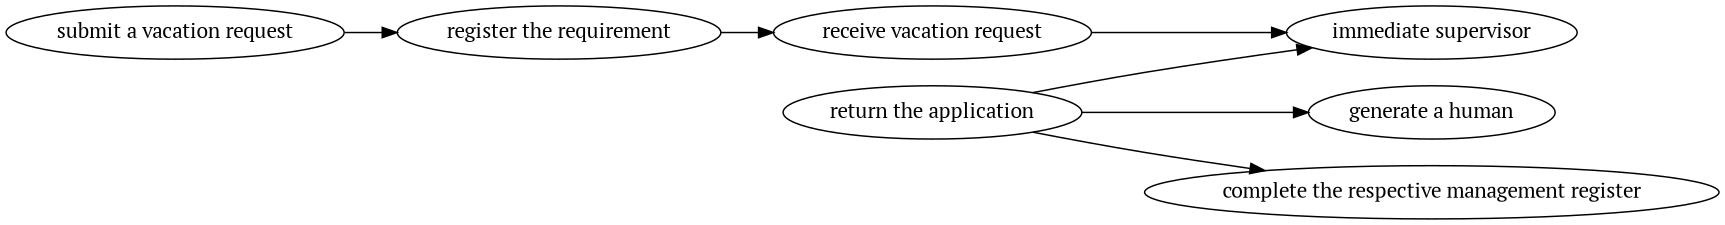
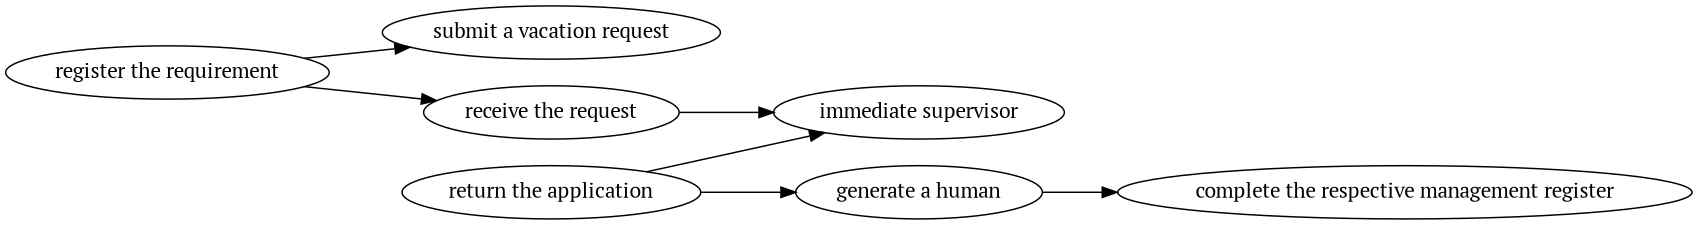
edge "submit a vacation request" -> "register the requirement": reversed
node "receive vacation request": label "receive vacation request" -> "receive the request"
edge "return the application" -> "complete the respective management register": now "generate a human" -> "complete the respective management register"
